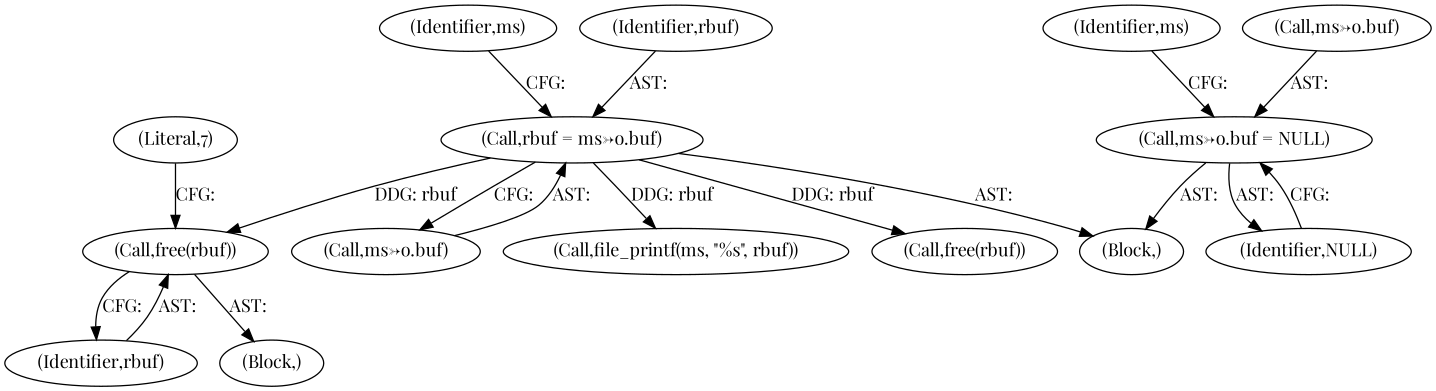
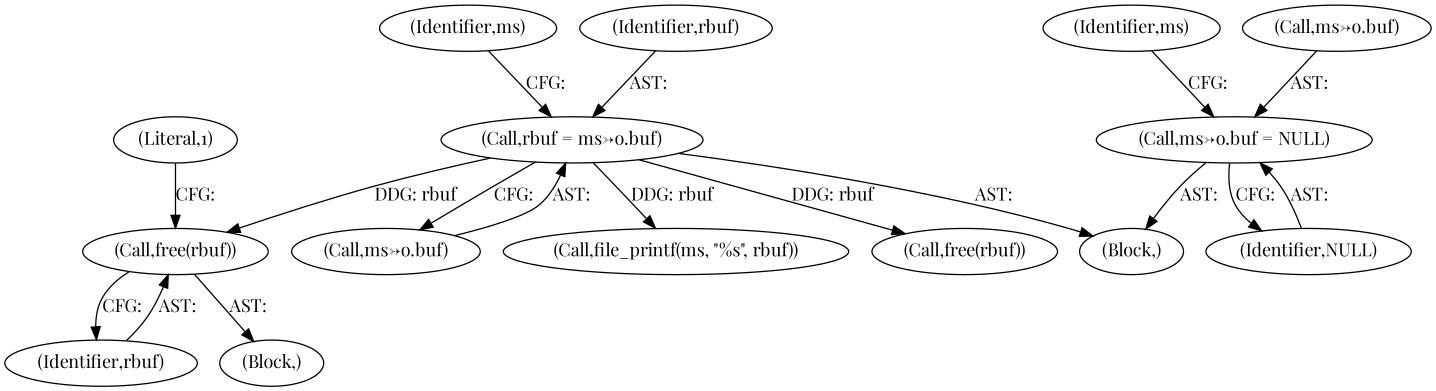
node "(Literal,7)": label "(Literal,7)" -> "(Literal,1)"
edge "(Call,ms->o.buf = NULL)" -> "(Identifier,NULL)": label "AST: " -> "CFG: "
edge "(Identifier,NULL)" -> "(Call,ms->o.buf = NULL)": label "CFG: " -> "AST: "
